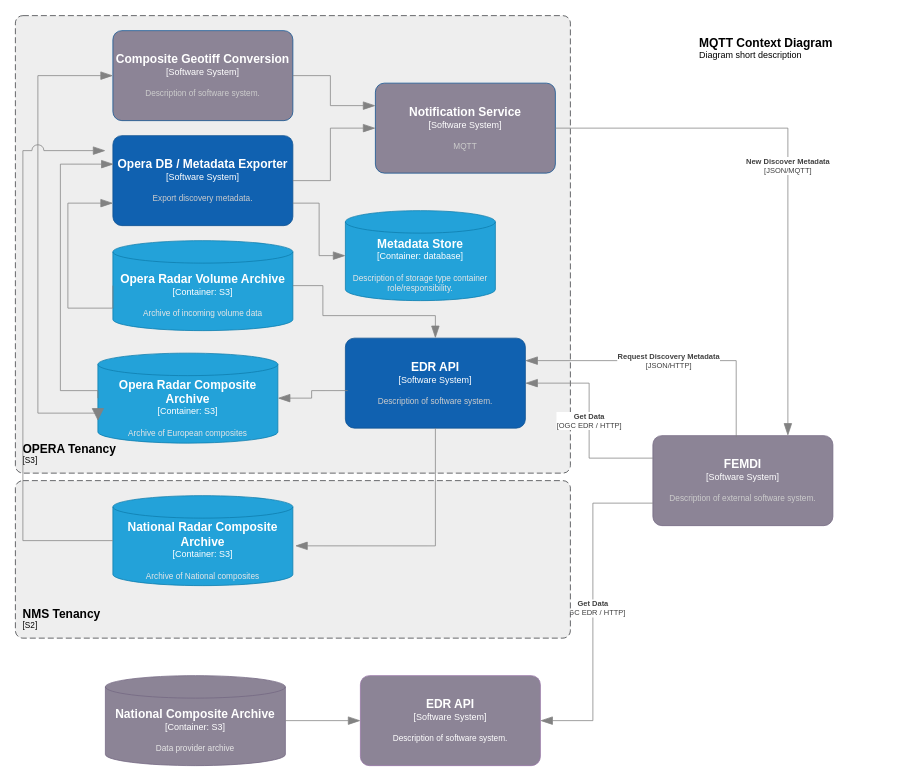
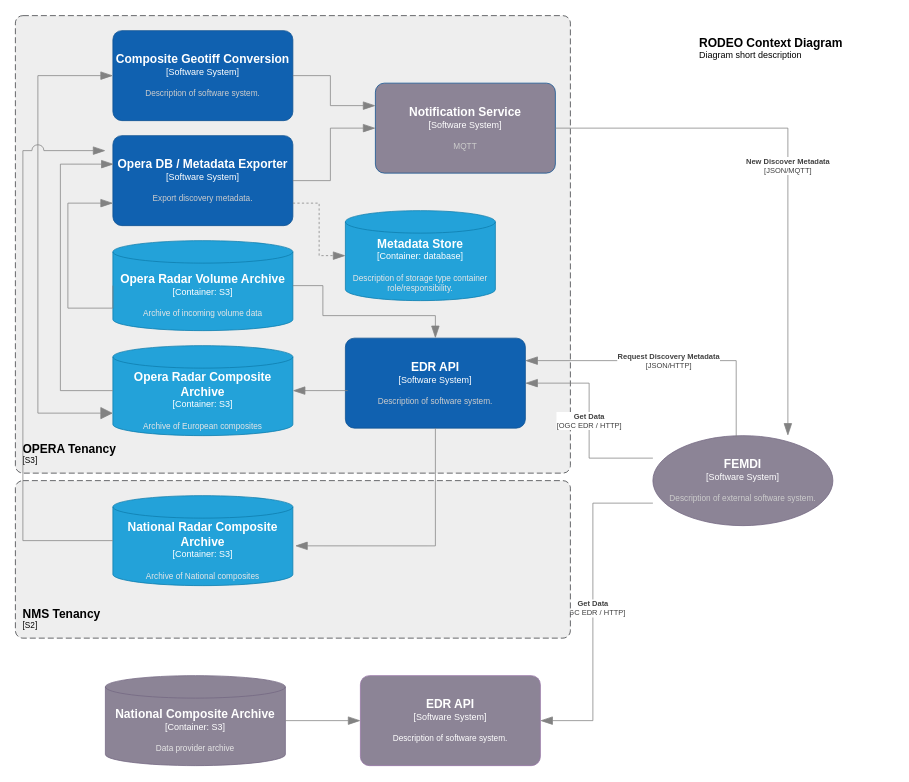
node "MQTT Context Diagram Diagram short description": label "MQTT Context Diagram Diagram short description" -> "RODEO Context Diagram Diagram short description"
node "Composite Geotiff Conversion [Software System] Description of software system.": fillcolor #8c8496 -> #1061b0
edge "Opera DB / Metadata Exporter [Software System] Export discovery metadata." -> "Metadata Store [Container: database] Description of storage type container role/responsibility.": style solid -> dashed
node "Opera Radar Composite Archive [Container: S3] Archive of European composites": moved (188, 398) -> (203, 390)
node "FEMDI [Software System] Description of external software system.": shape rounded rectangle -> ellipse
